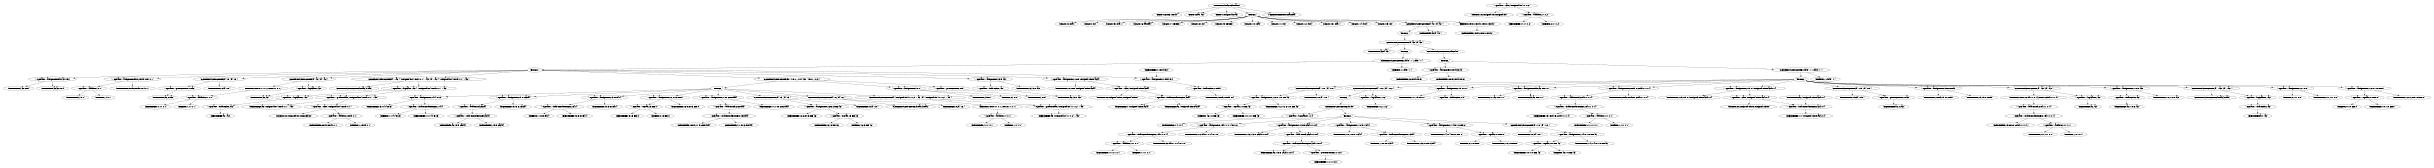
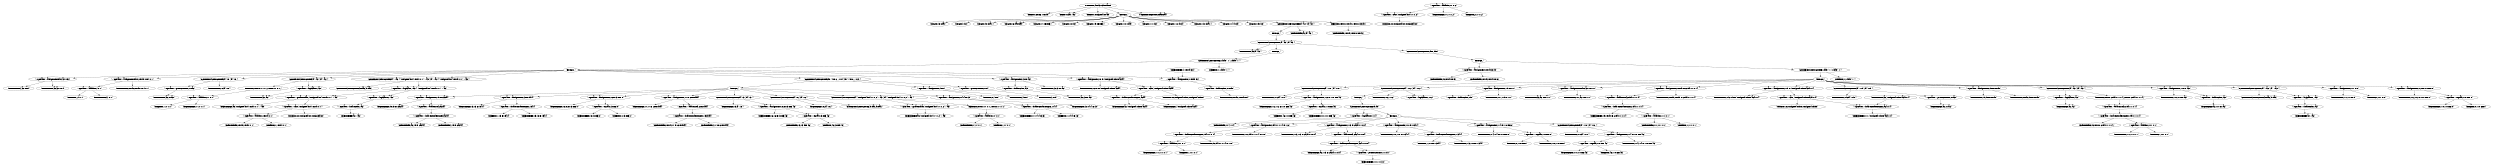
edge "(<operator>.cast,(unsigned int)(v7 + 2))" -> "(<operator>.addition,v7 + 2)": reversed
edge "(<operator>.logicalNot,!v12)" -> "(IDENTIFIER,v12,!v12)": now "(CONTROL_STRUCTURE,if ( !v12 ),if ( !v12 ))" -> "(IDENTIFIER,v12,!v12)"
